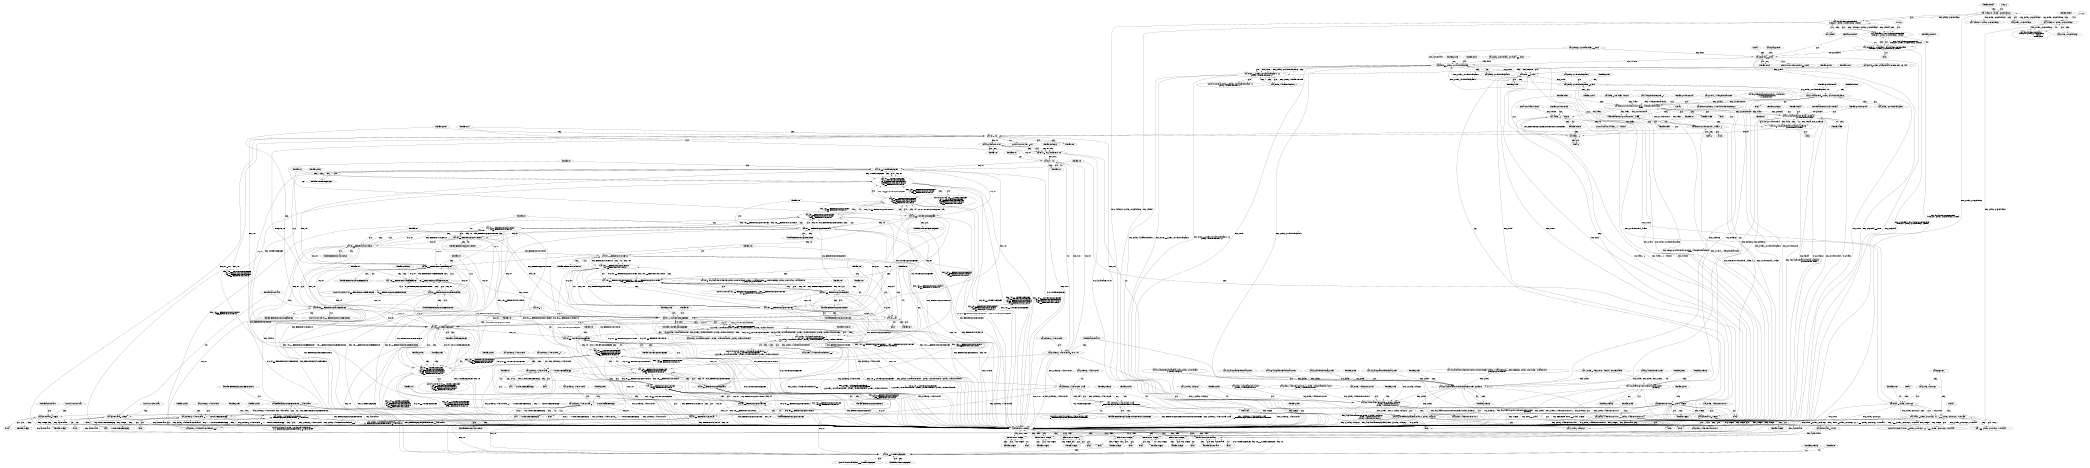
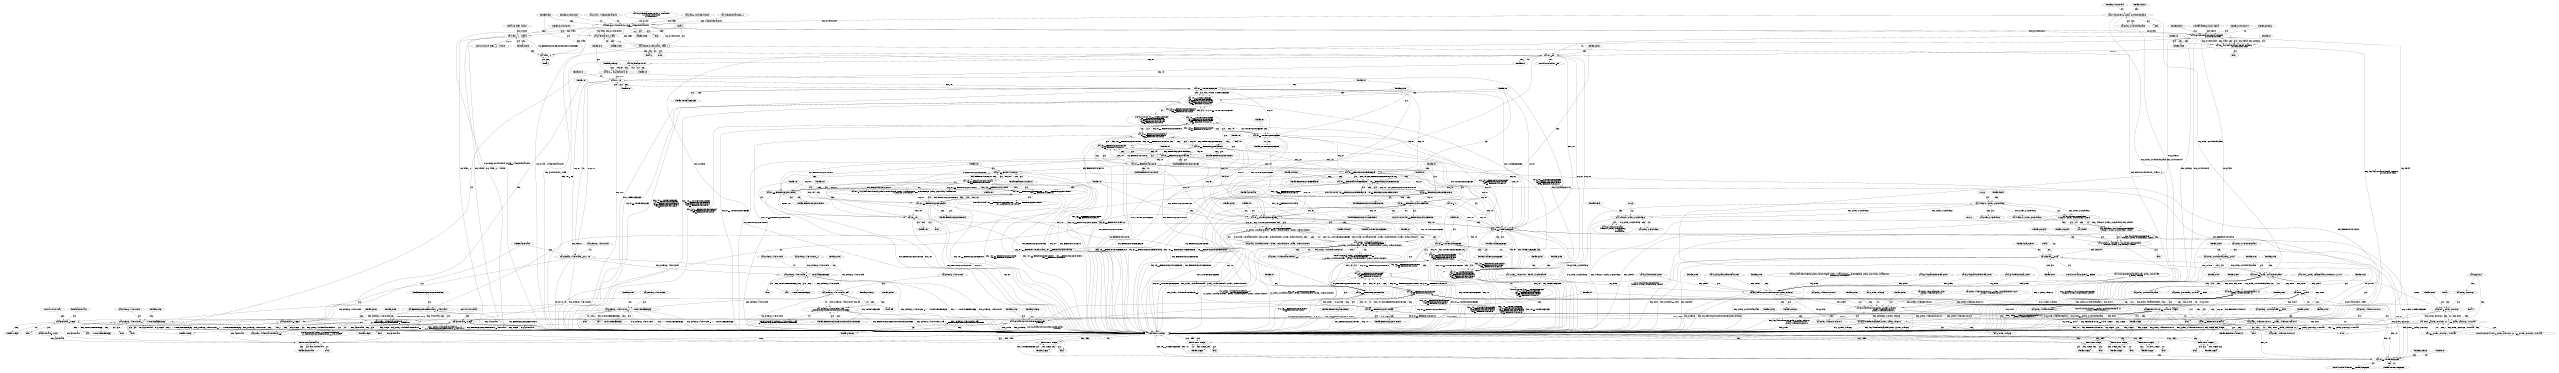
node "1000687": label "1000687" -> "1000657"
node "(Call,display_queued)": label "(Call,display_queued)" -> "(Identifier,display_queued)"
edge "(Call,ps_dec_ip->pv_stream_buffer == NULL)" -> "(Call,NULL == ps_dec->pu1_bits_buf_dynamic)": label "DDG: api_ret_value" -> "DDG: NULL"
edge "(Call,ps_dec->ps_out_buffer->pu1_bufs[i] == NULL)" -> "(Call,NULL == ps_dec->pu1_bits_buf_dynamic)": reversed
node "(ControlStructure,if(ps_pic_buf == NULL))": label "(ControlStructure,if(ps_pic_buf == NULL))" -> "(ControlStructure,if(ps_pic_buf == ERROR))"
edge "(Call,NULL == ps_dec->pu1_bits_buf_dynamic)" -> "(Call,NULL == pv_buf)": label "DDG: FRAME" -> "DDG: NULL"
edge "(Call,NULL == pv_buf)" -> "(Call,ps_dec->pu1_bits_buf_dynamic = pv_buf)": now "(Call,NULL == pv_buf)" -> "(Call,ps_dec_ip->pv_stream_buffer == NULL)"
edge "(Call,ps_dec->pu1_bits_buf_dynamic = pv_buf)" -> "(Call,pu1_bitstrm_buf = ps_dec->pu1_bits_buf_dynamic)": removed, label "DDG: ps_dec->pu1_bits_buf_dynamic"
node "(Call,u4_length_of_codec_code = 0)": label "(Call,u4_length_of_codec_code = 0)" -> "(Call,u4_length_of_start_code = 0)"
node "(Call,memset(ps_dec_op, 0, sizeof(ivd_video_decode_op_t)))": removed
node "(MethodParameterIn,pu1_bitstrm_buf + buflen)": label "(MethodParameterIn,pu1_bitstrm_buf + buflen)" -> "(Call,pu1_bitstrm_buf + buflen)"
edge "(Call,ih264d_map_error(ret))" -> "(Call,error | ret)": now "(Identifier,OK)" -> "(Call,error | ret)"
edge "(Call,NULL == ps_dec->pu1_bits_buf_dynamic)" -> "(Call,NULL != ps_dec->ps_cur_sps)": label "DDG: NULL" -> "ALLOC: "
edge "(Call,ret != OK)" -> "(Call,ret != IVD_MEM_ALLOC_FAILED)": label "DYNAMIC: ret" -> "DDG: ret"
node "(Call,ret1 == ERROR_INV_SPS_PPS_T)": label "(Call,ret1 == ERROR_INV_SPS_PPS_T)" -> "(Call,ret1 == FAIL_INV_SPS_PPS_T)"
edge "(Identifier,ERROR_INCOMPLETE_FRAME)" -> "(Call,ret == ERROR_INCOMPLETE_FRAME)": removed, label "AST:"
edge "(Call,ret == ERROR_INCOMPLETE_FRAME)" -> "(Call,ret != IVD_MEM_ALLOC_FAILED)": label "DDG: context" -> "DDG: ret"
edge "(Call,ret1 == ERROR_UNAVAIL_PICBUF_T)" -> "(Call,ret1 == ERROR_UNAVAIL_MVBUF_T)": removed, label "DDG: ret1"
node "(Call,handle == ERROR_IN_LAST_SLICE_OF_PIC)": label "(Call,handle == ERROR_IN_LAST_SLICE_OF_PIC)" -> "(Call,ret == ERROR_IN_LAST_SLICE_OF_PIC)"
edge "(Call,ret == ERROR_DANGLING_FIELD_IN_PIC)" -> "(MethodReturn,WORD32)": label "DDG: ERROR_DANGLING_FIELD_IN_PIC" -> "DDG: ERROR_IN_LAST_SLICE_OF_PIC"
edge "(Call,ret = ret1)" -> "(MethodReturn,WORD32)": label "DDG: MVBUF" -> "DDG: ret1"
node "(Call,RETURN_IF((NULL == pv_buf), IV_FAIL))": label "(Call,RETURN_IF((NULL == pv_buf), IV_FAIL))" -> "(Call,RETURN_IF((NULL == pv_bitstrm), IV_FAIL))"
edge "(Literal,0xff)" -> "(MethodReturn,WORD32)": now "(Call,ps_dec_op->u4_error_code & 0xff)" -> "(MethodReturn,WORD32)"
edge "(Call,api_ret_value = IV_SPS)" -> "(Return,return api_ret_value;)": label "DDG: api_ret_bitstrm" -> "DDG: api_ret_value"
